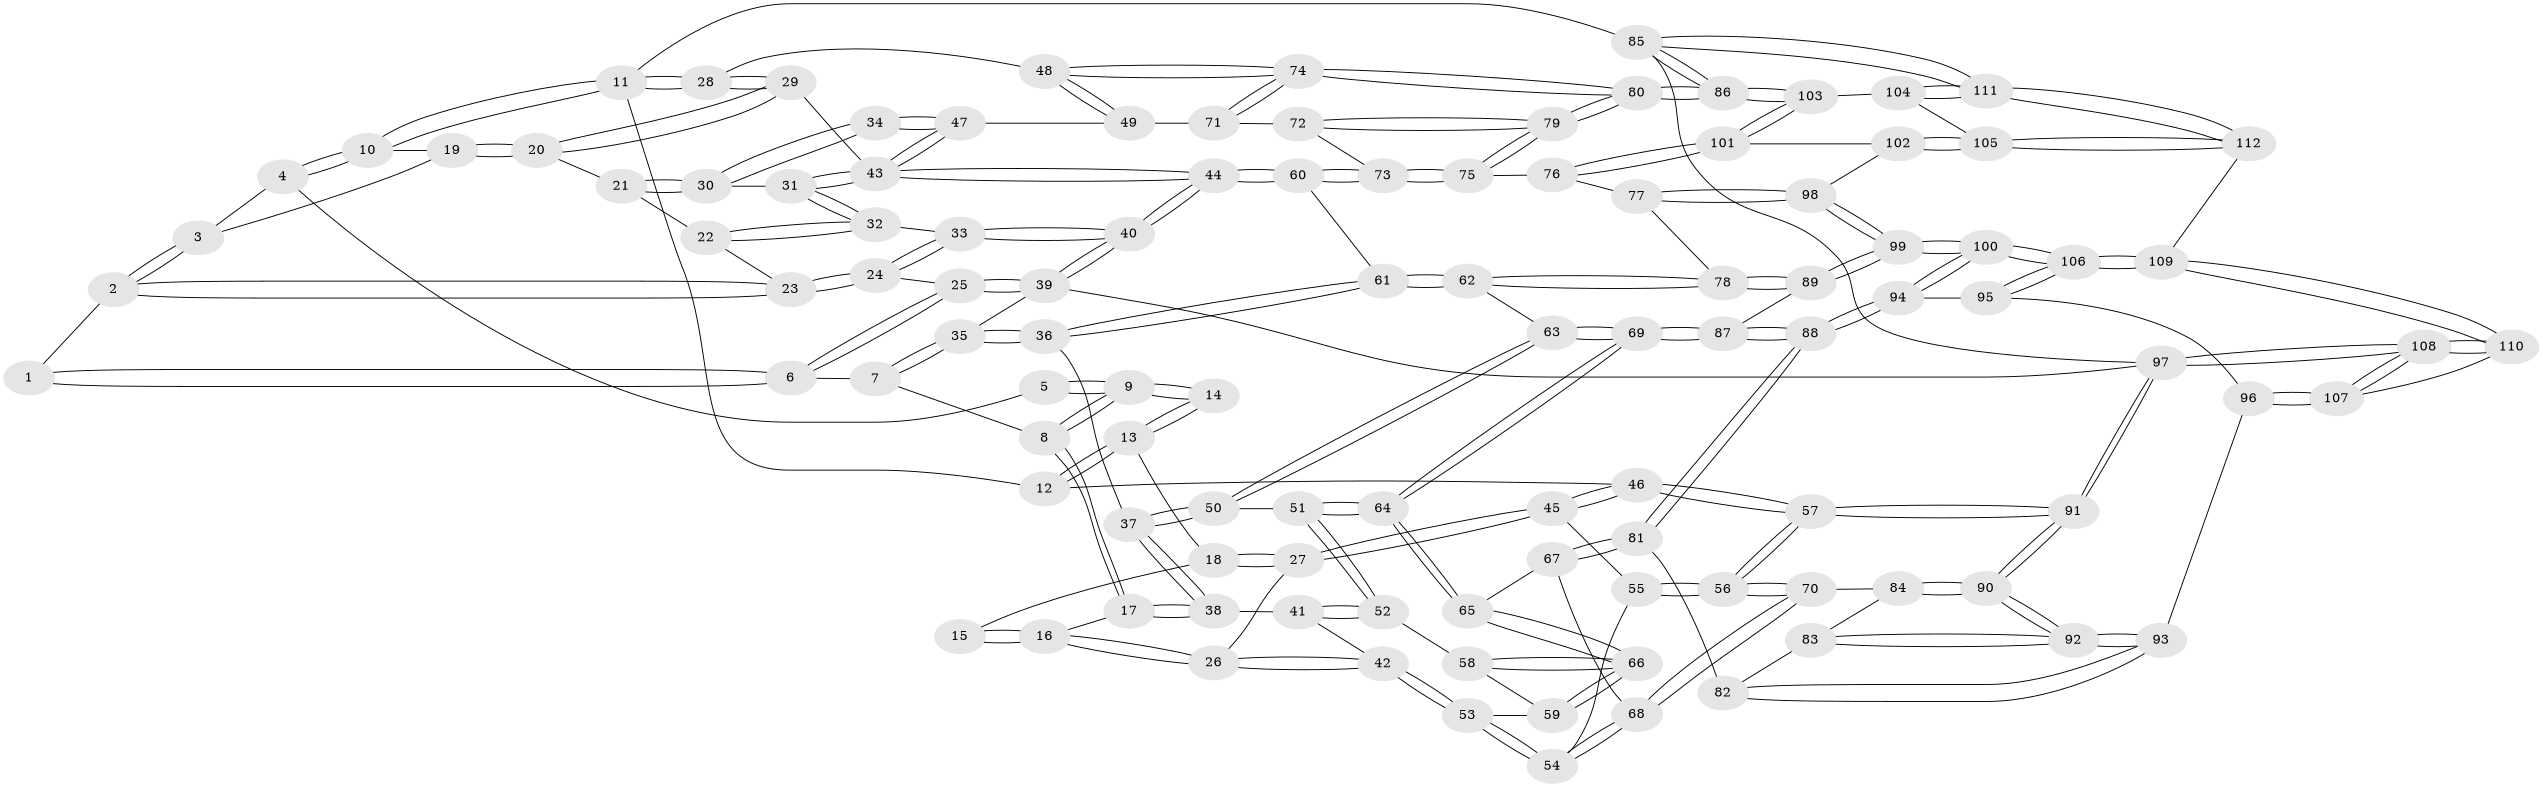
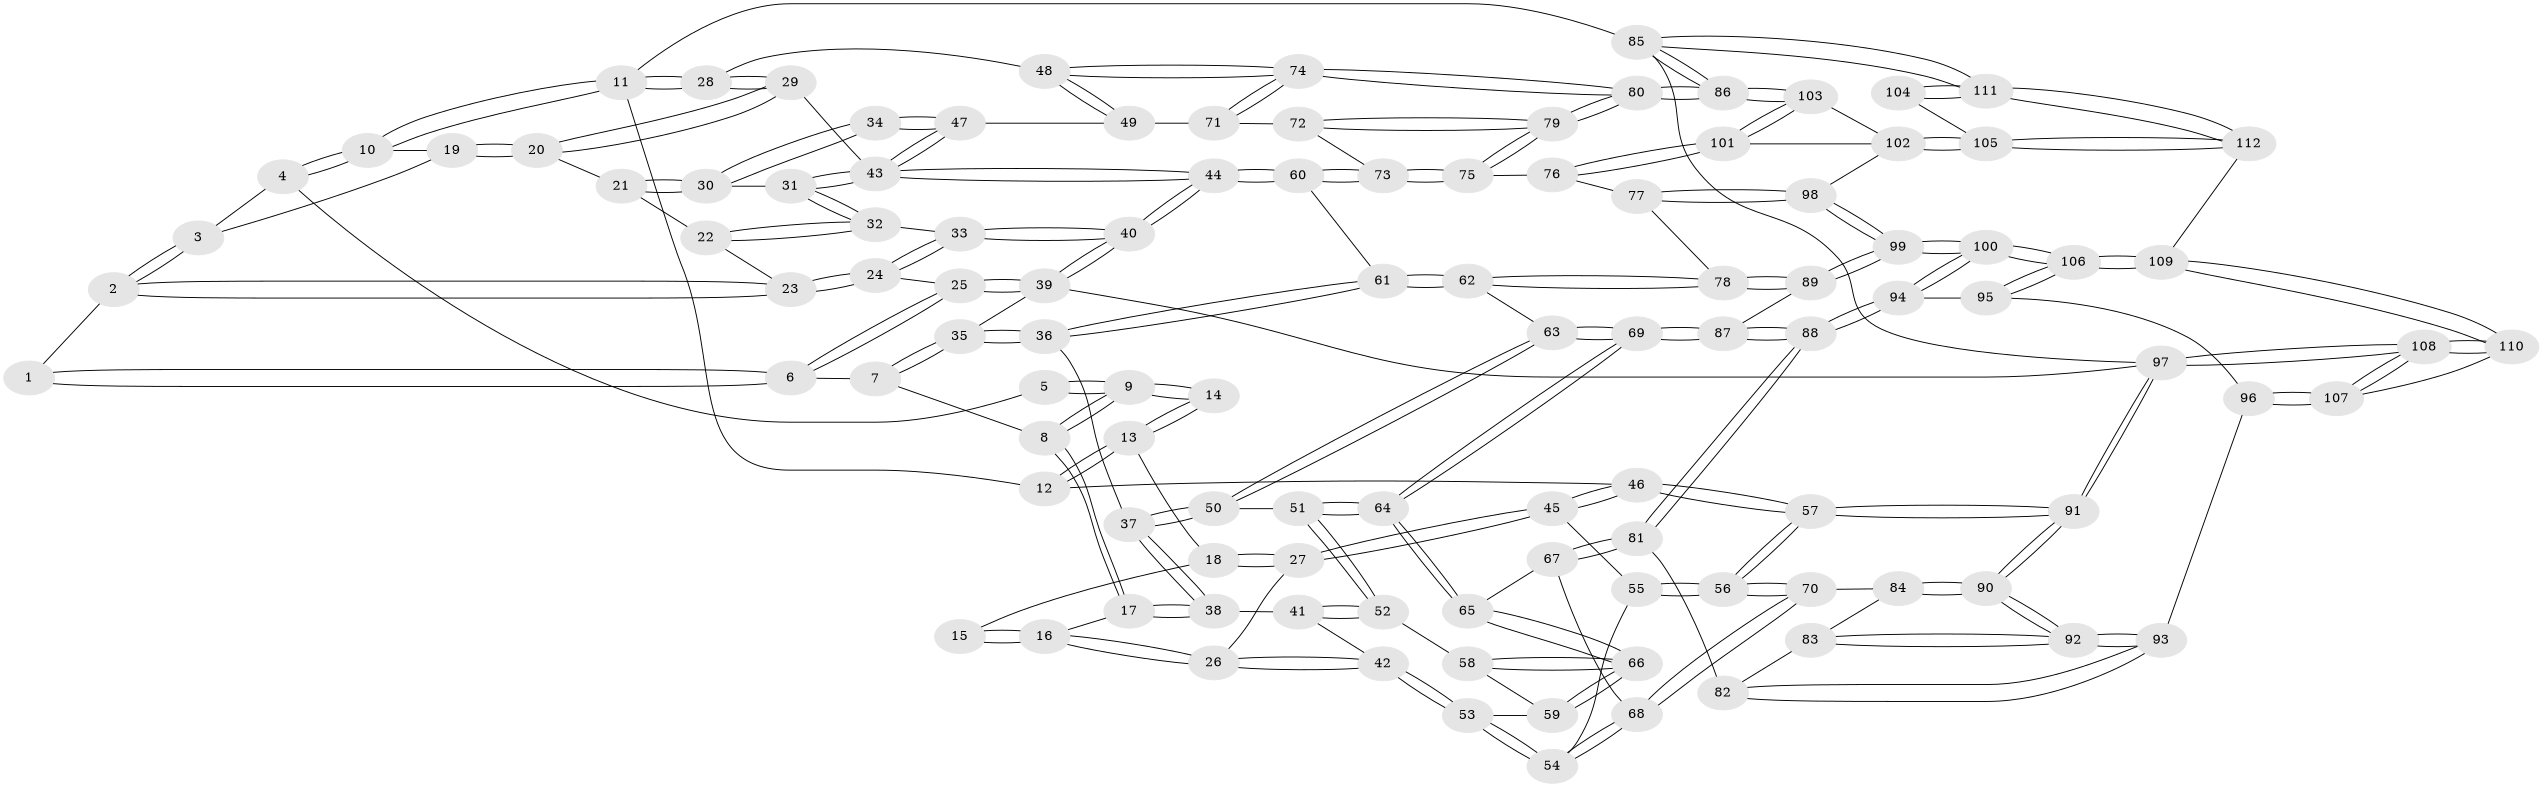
edge "104" -- "103": now "102" -- "103"
